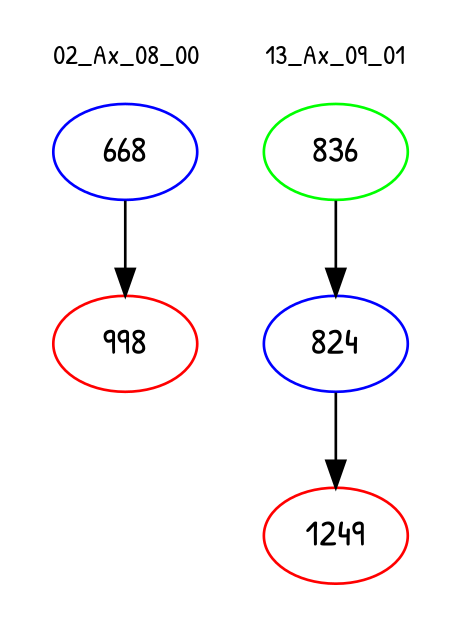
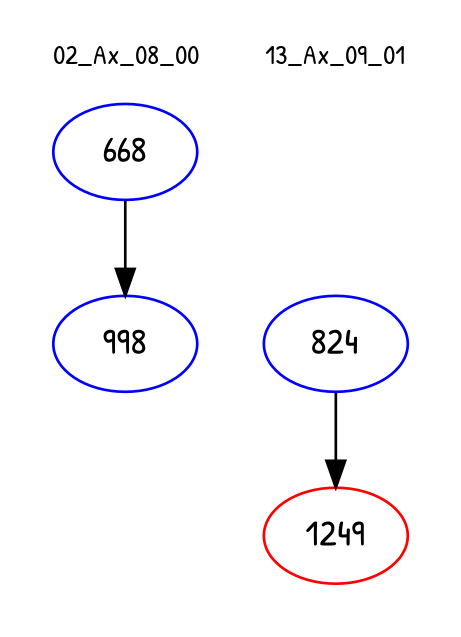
node "836": removed
node "998": color red -> blue
